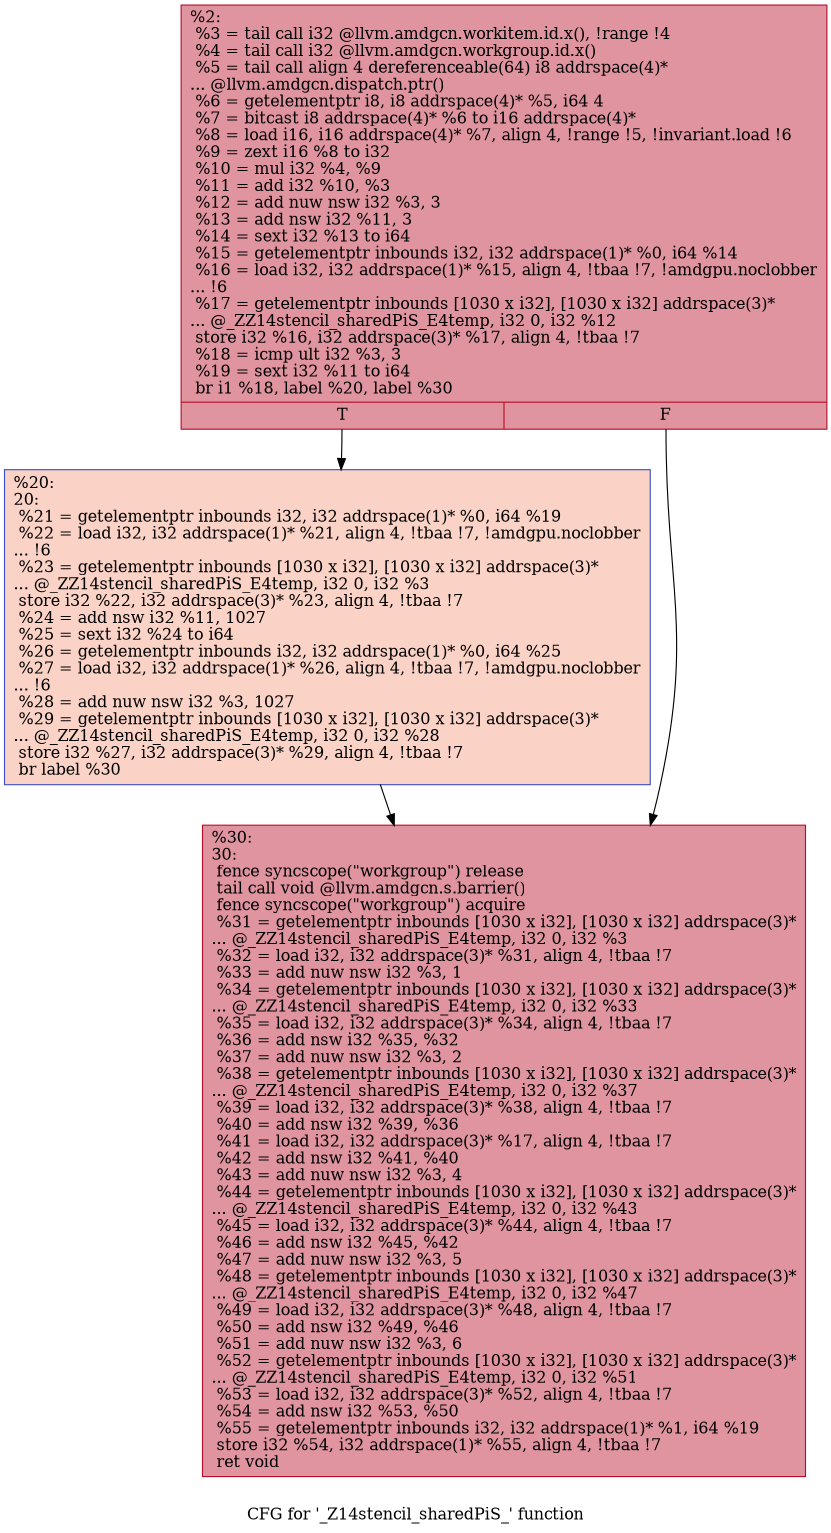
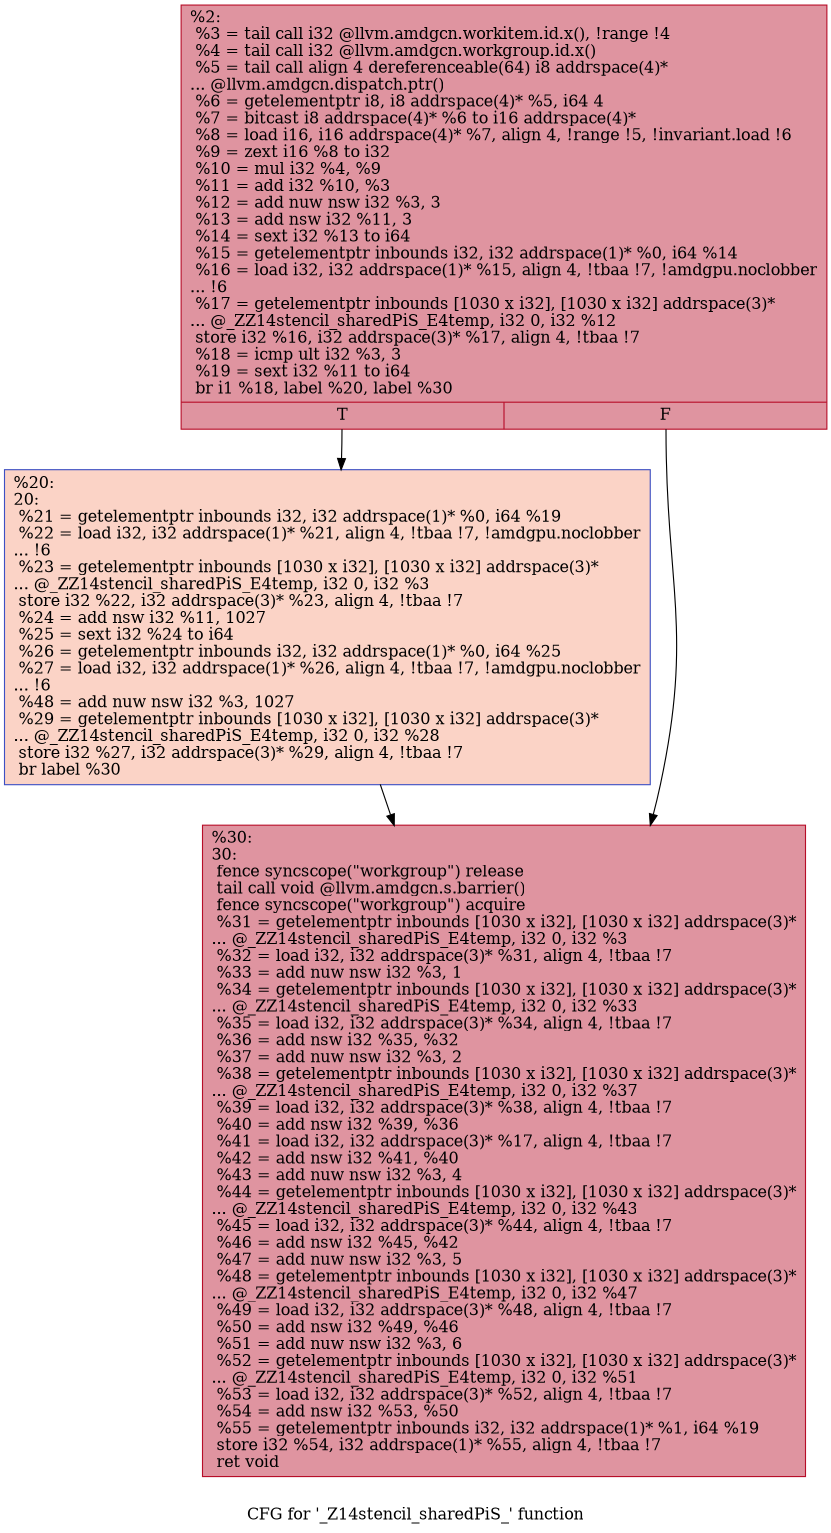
node "%20:": text "%28 = add nuw nsw i32 %3, 1027" -> "%48 = add nuw nsw i32 %3, 1027"
